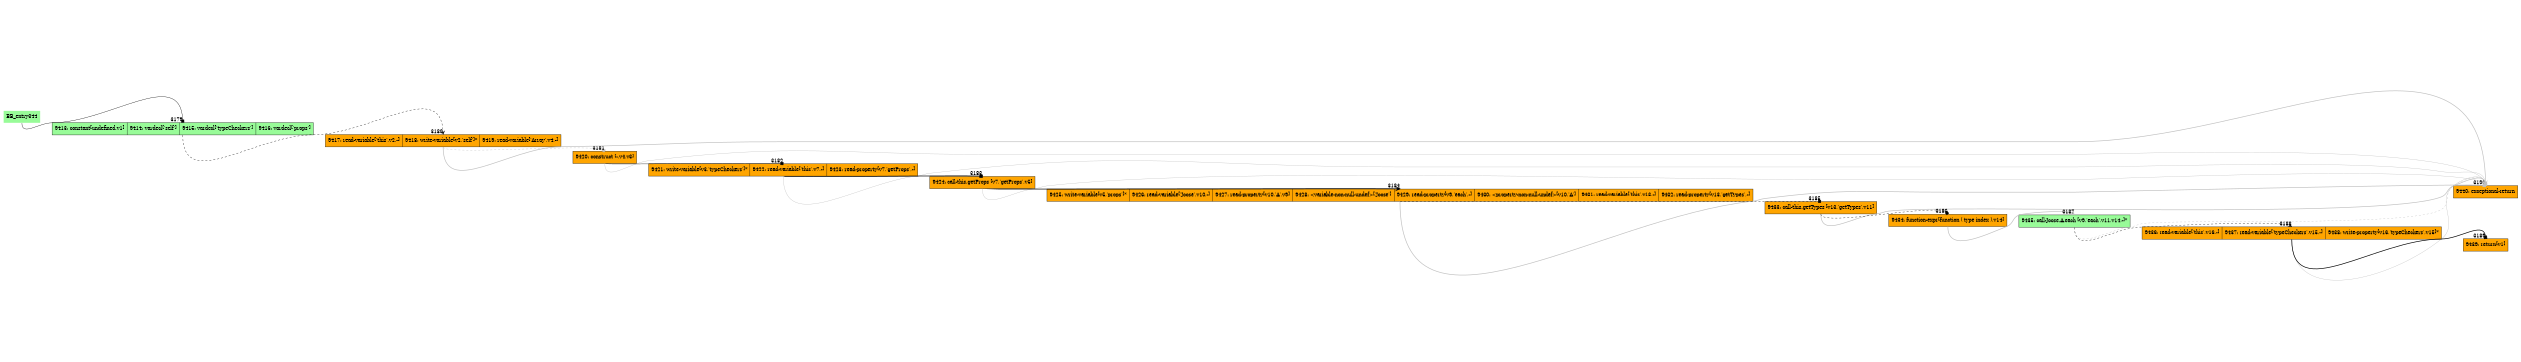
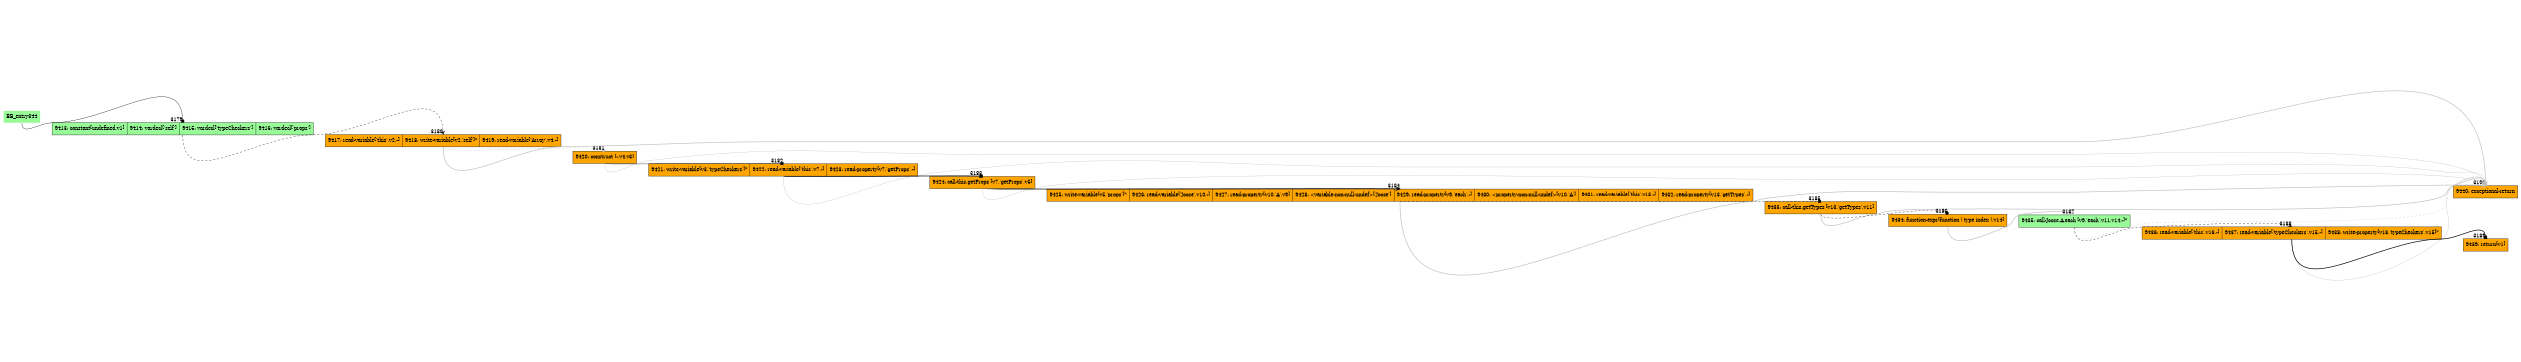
edge "9425: write-variable[v5,'props']*" -> "9440: exceptional-return": arrowhead box -> vee
